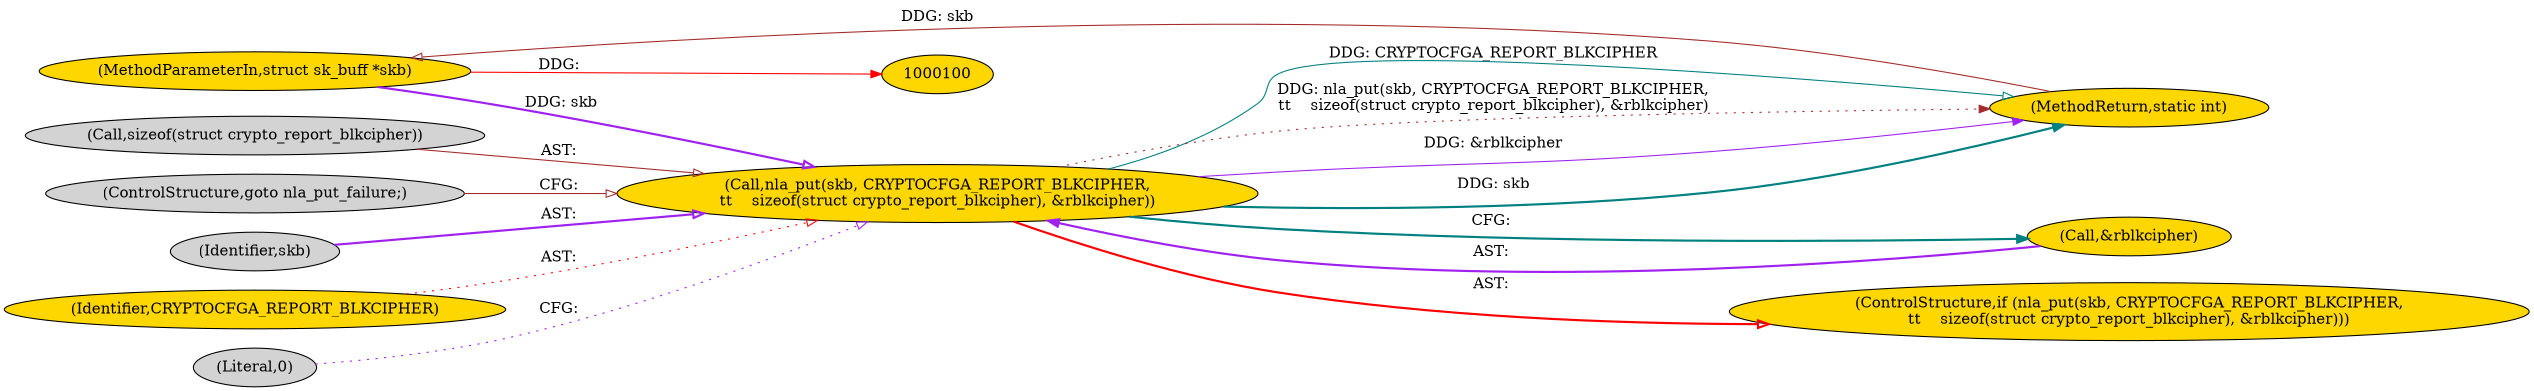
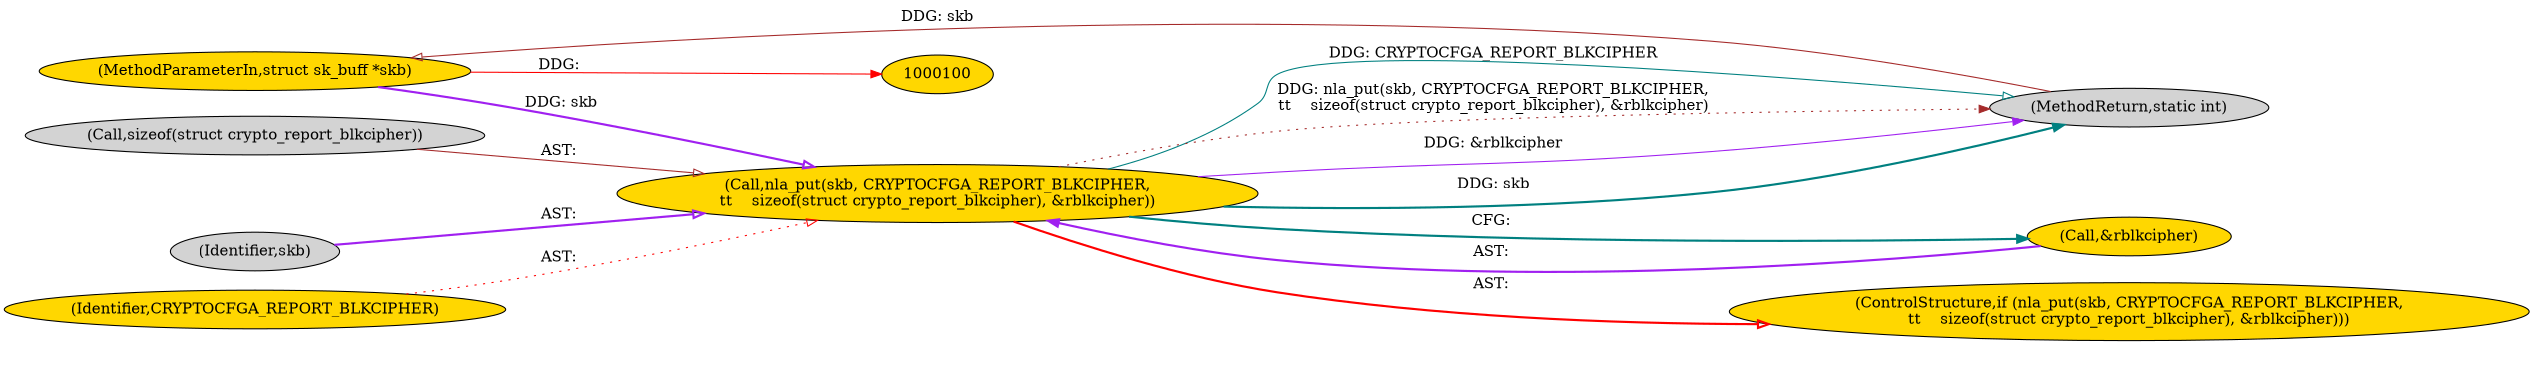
node "(MethodReturn,static int)": fillcolor gold -> lightgrey
node "(ControlStructure,goto nla_put_failure;)": removed
node "(Literal,0)": removed
